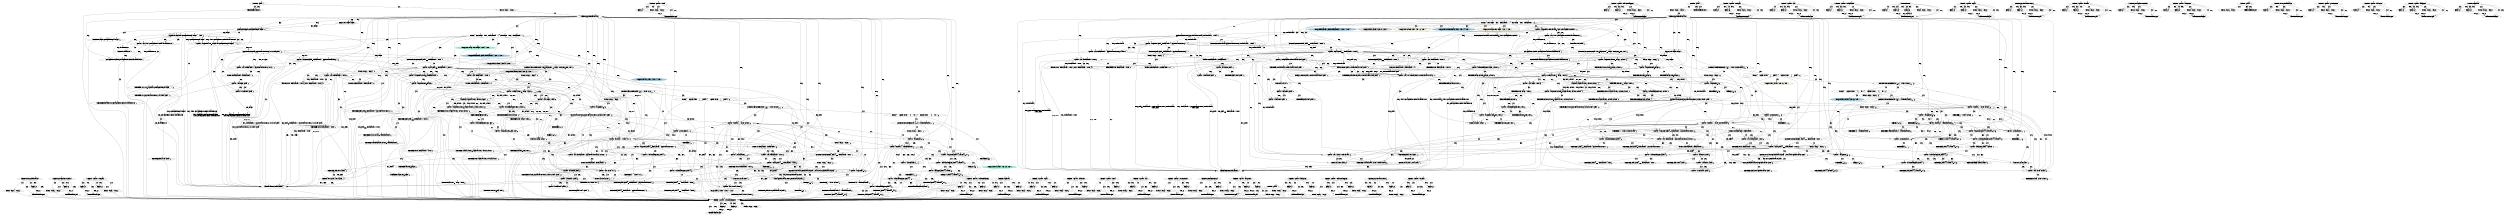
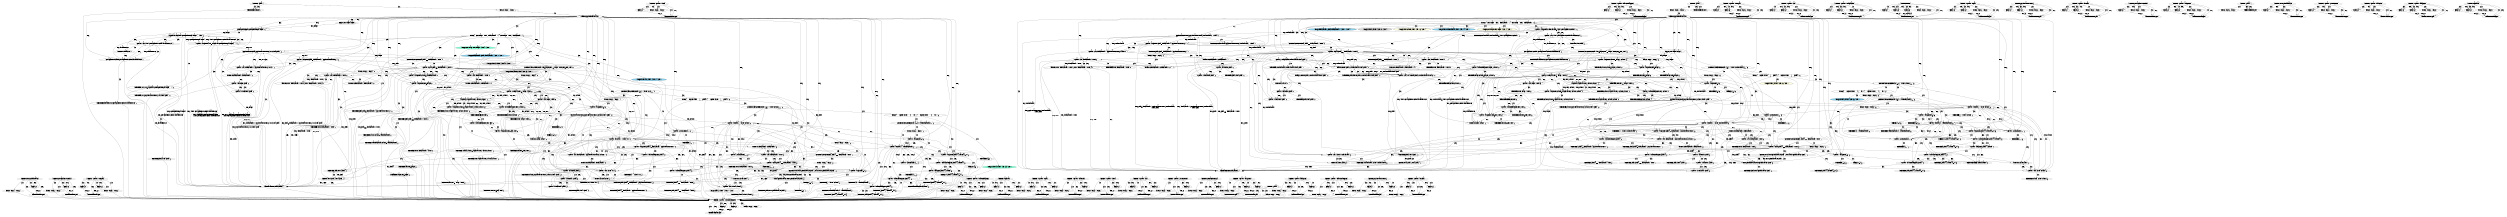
node "(IDENTIFIER,images,GetImageListLength(images))": removed
